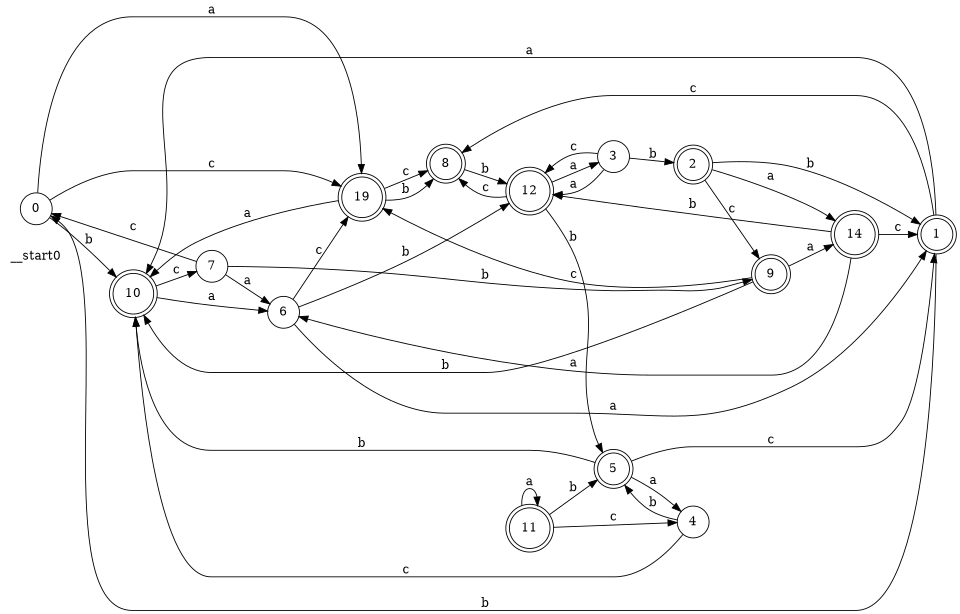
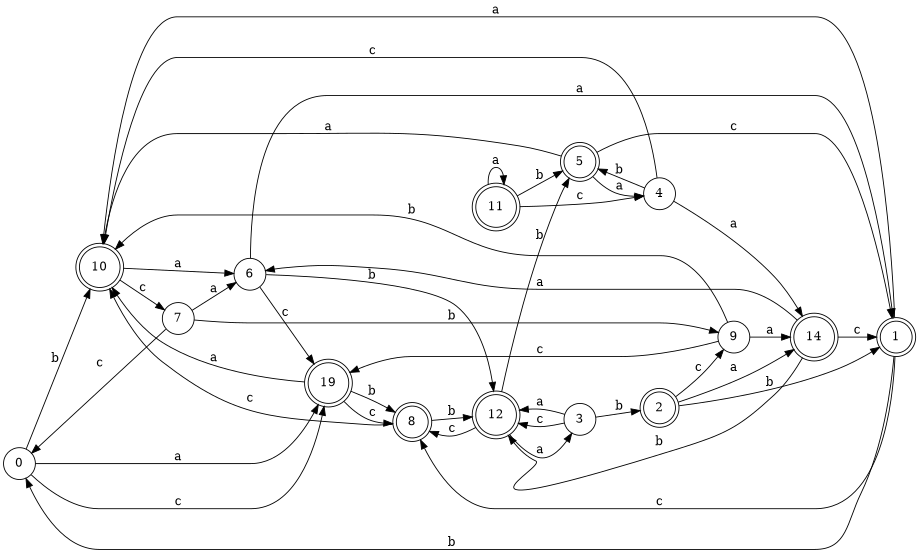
edge "4" -> "14": added, label "a"
node "__start0": removed
node "9": shape doublecircle -> circle
edge "8" -> "10": added, label "c"
edge "5" -> "10": label "b" -> "a"
